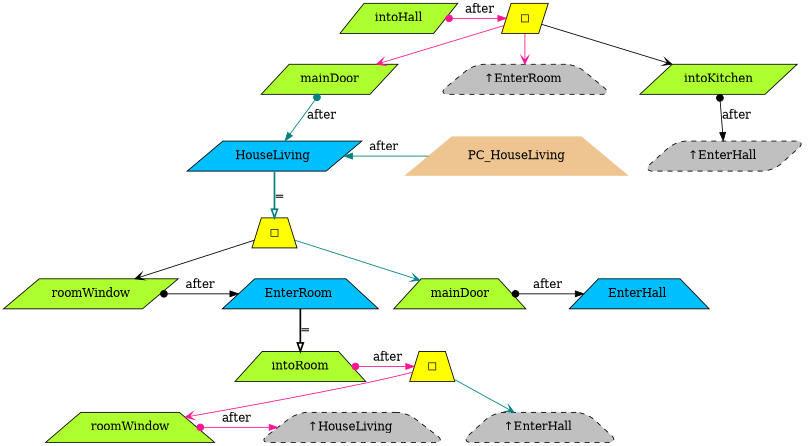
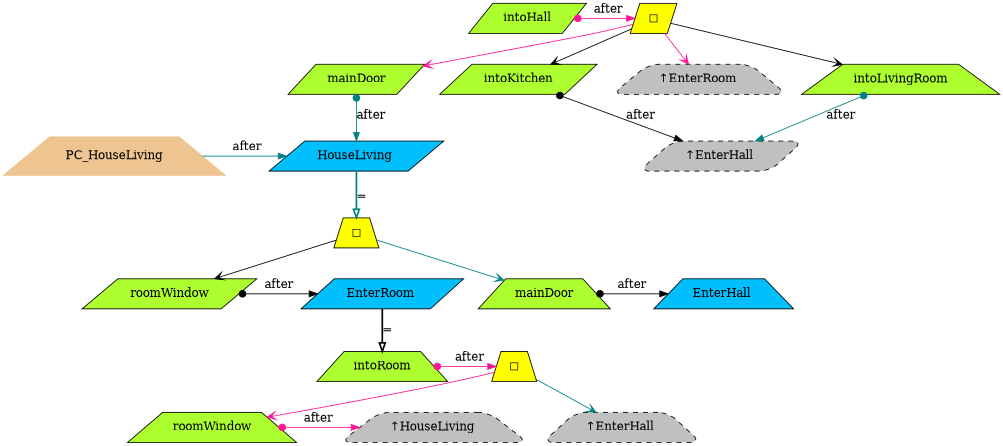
node "intoLivingRoom": added
node "EnterRoom": shape trapezium -> parallelogram
